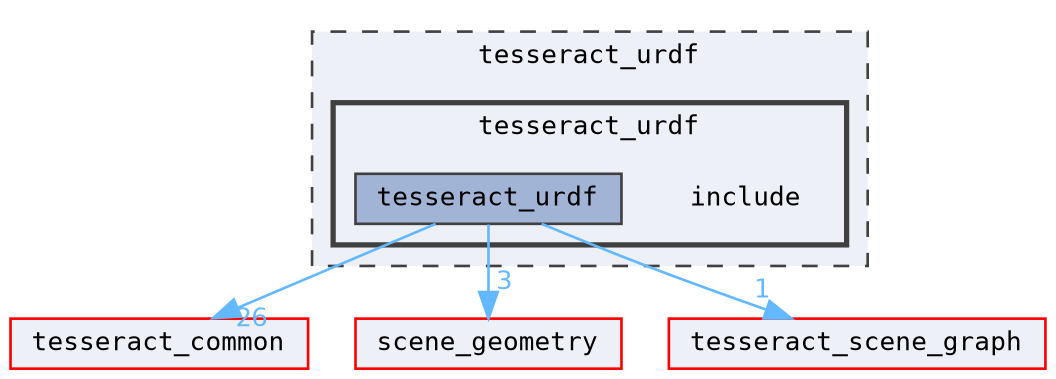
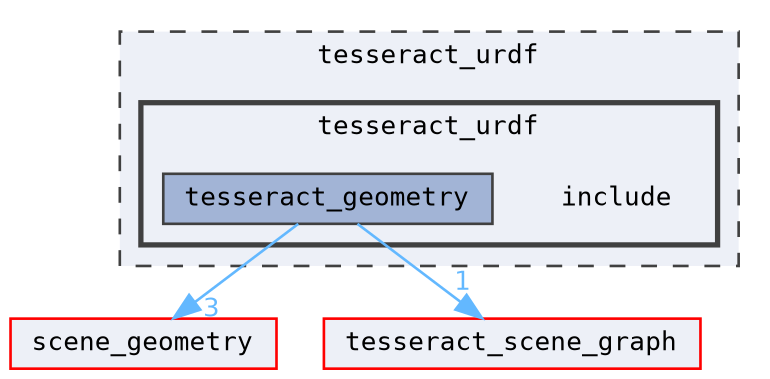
node "tesseract_urdf": label "tesseract_urdf" -> "tesseract_geometry"
node "tesseract_common": removed
